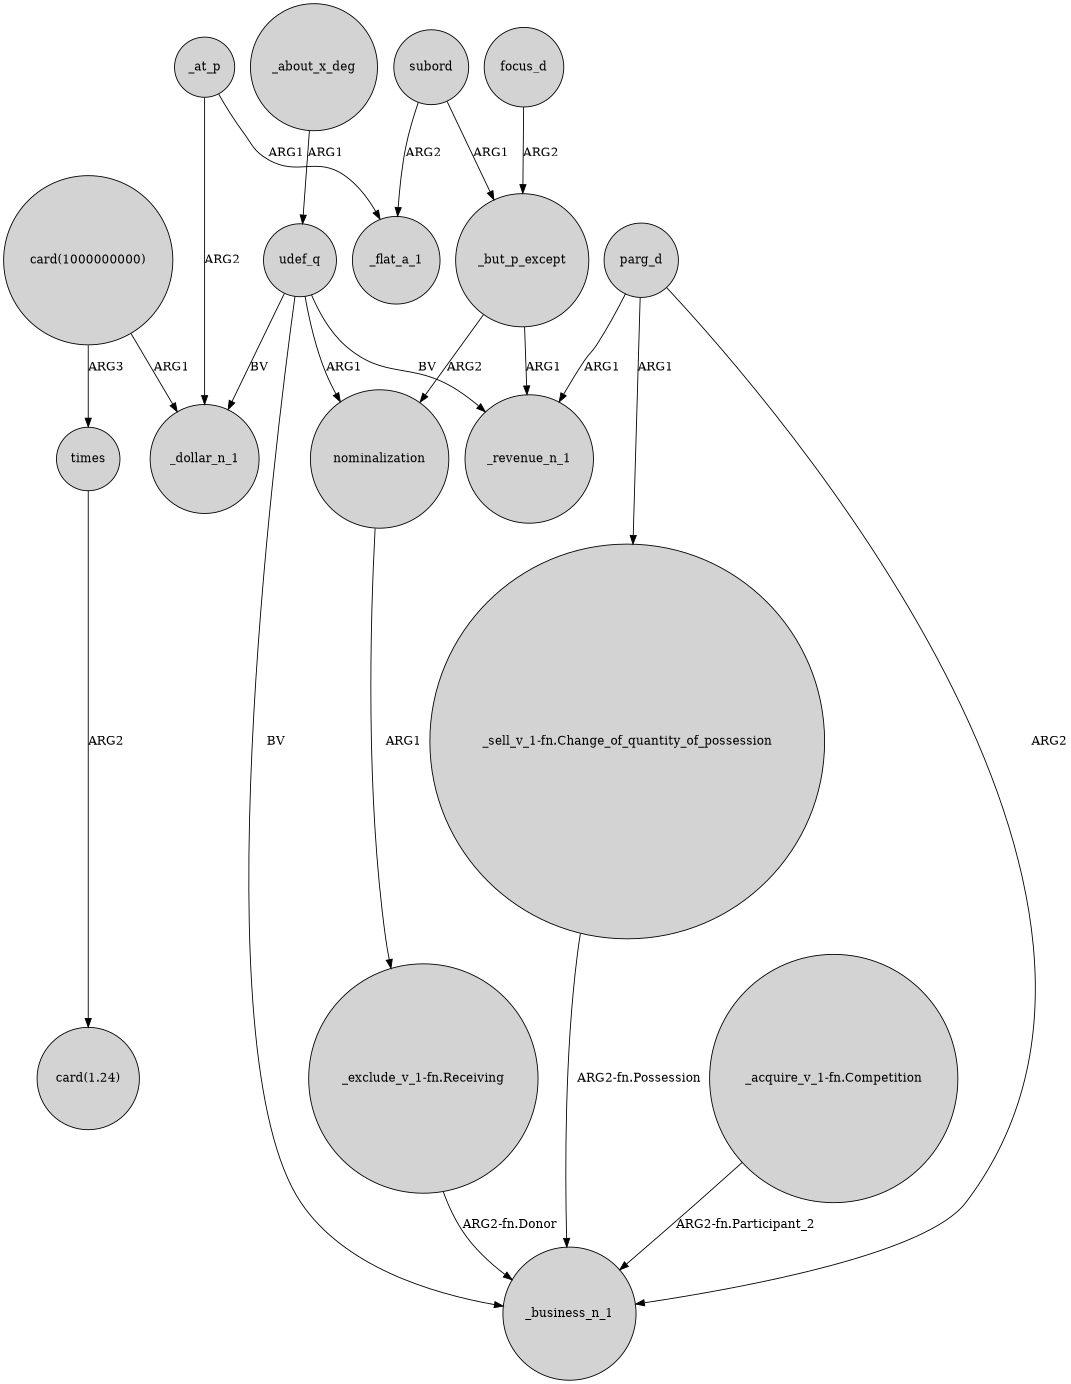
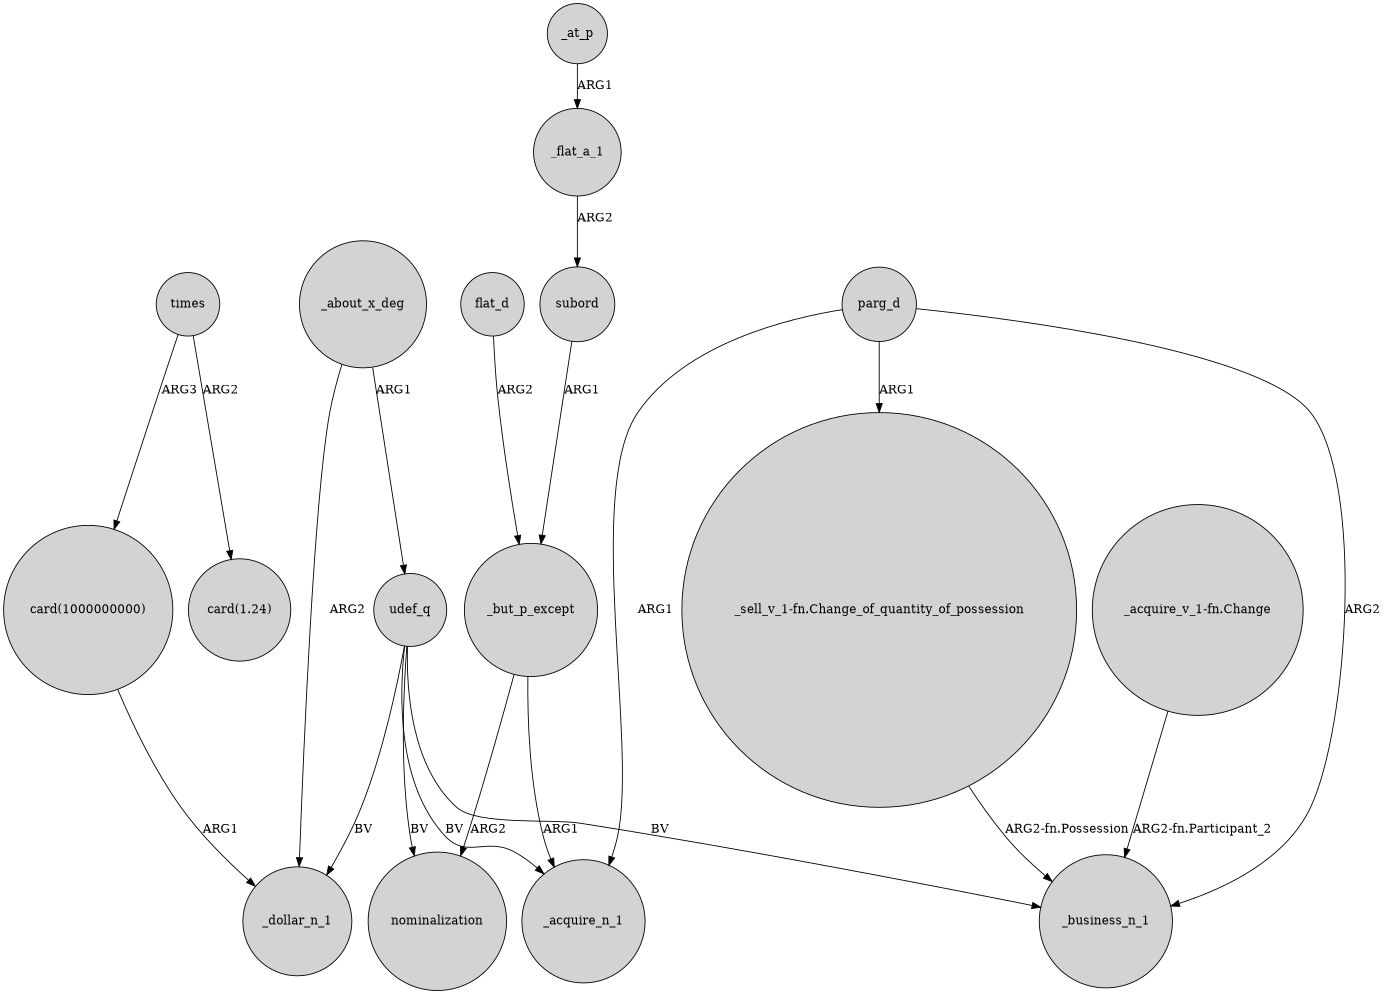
node "focus_d": label "focus_d" -> "flat_d"
edge "subord" -> "_flat_a_1": reversed
edge "_at_p" -> "_dollar_n_1": now "_about_x_deg" -> "_dollar_n_1"
edge "udef_q" -> "nominalization": label "ARG1" -> "BV"
edge "card(1000000000)" -> "times": reversed
node "_revenue_n_1": label "_revenue_n_1" -> "_acquire_n_1"
node "_exclude_v_1-fn.Receiving": removed
node "_acquire_v_1-fn.Competition": label "_acquire_v_1-fn.Competition" -> "_acquire_v_1-fn.Change"
